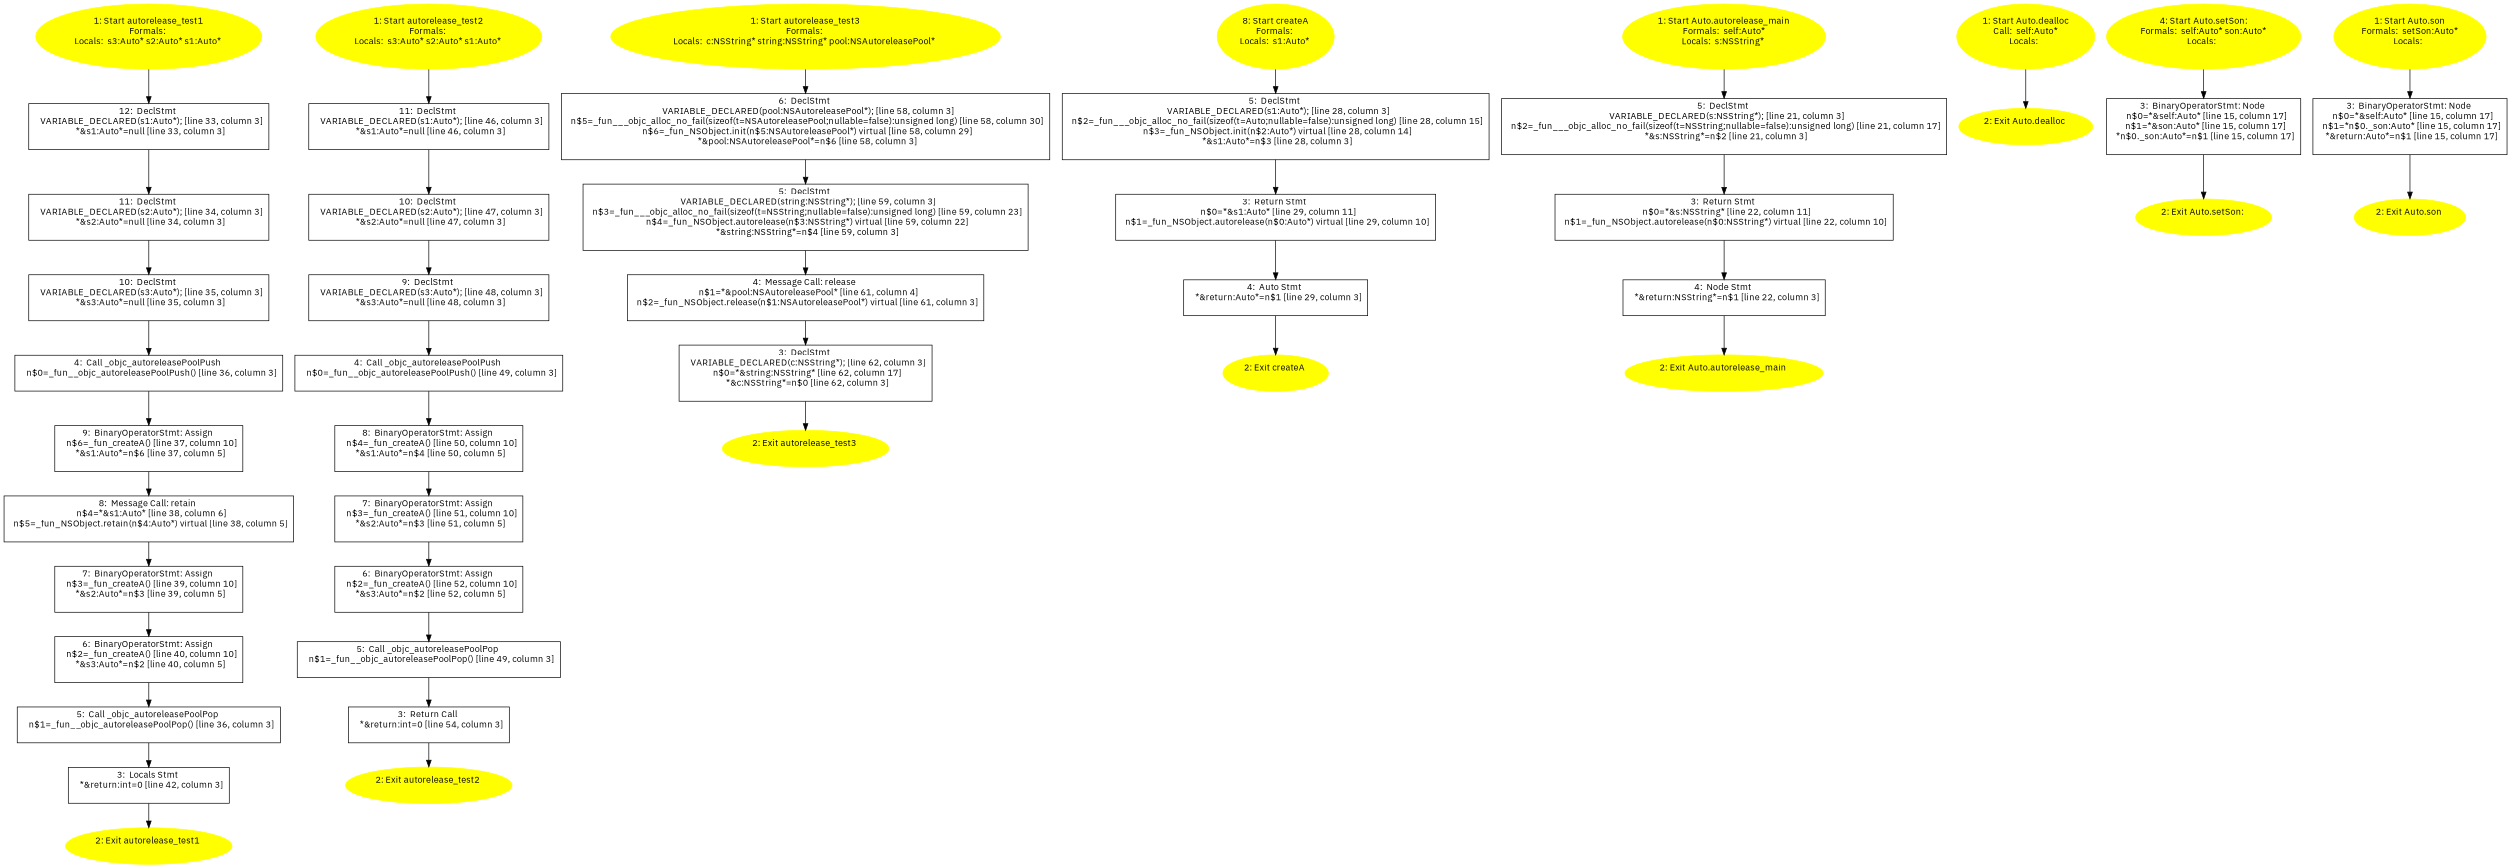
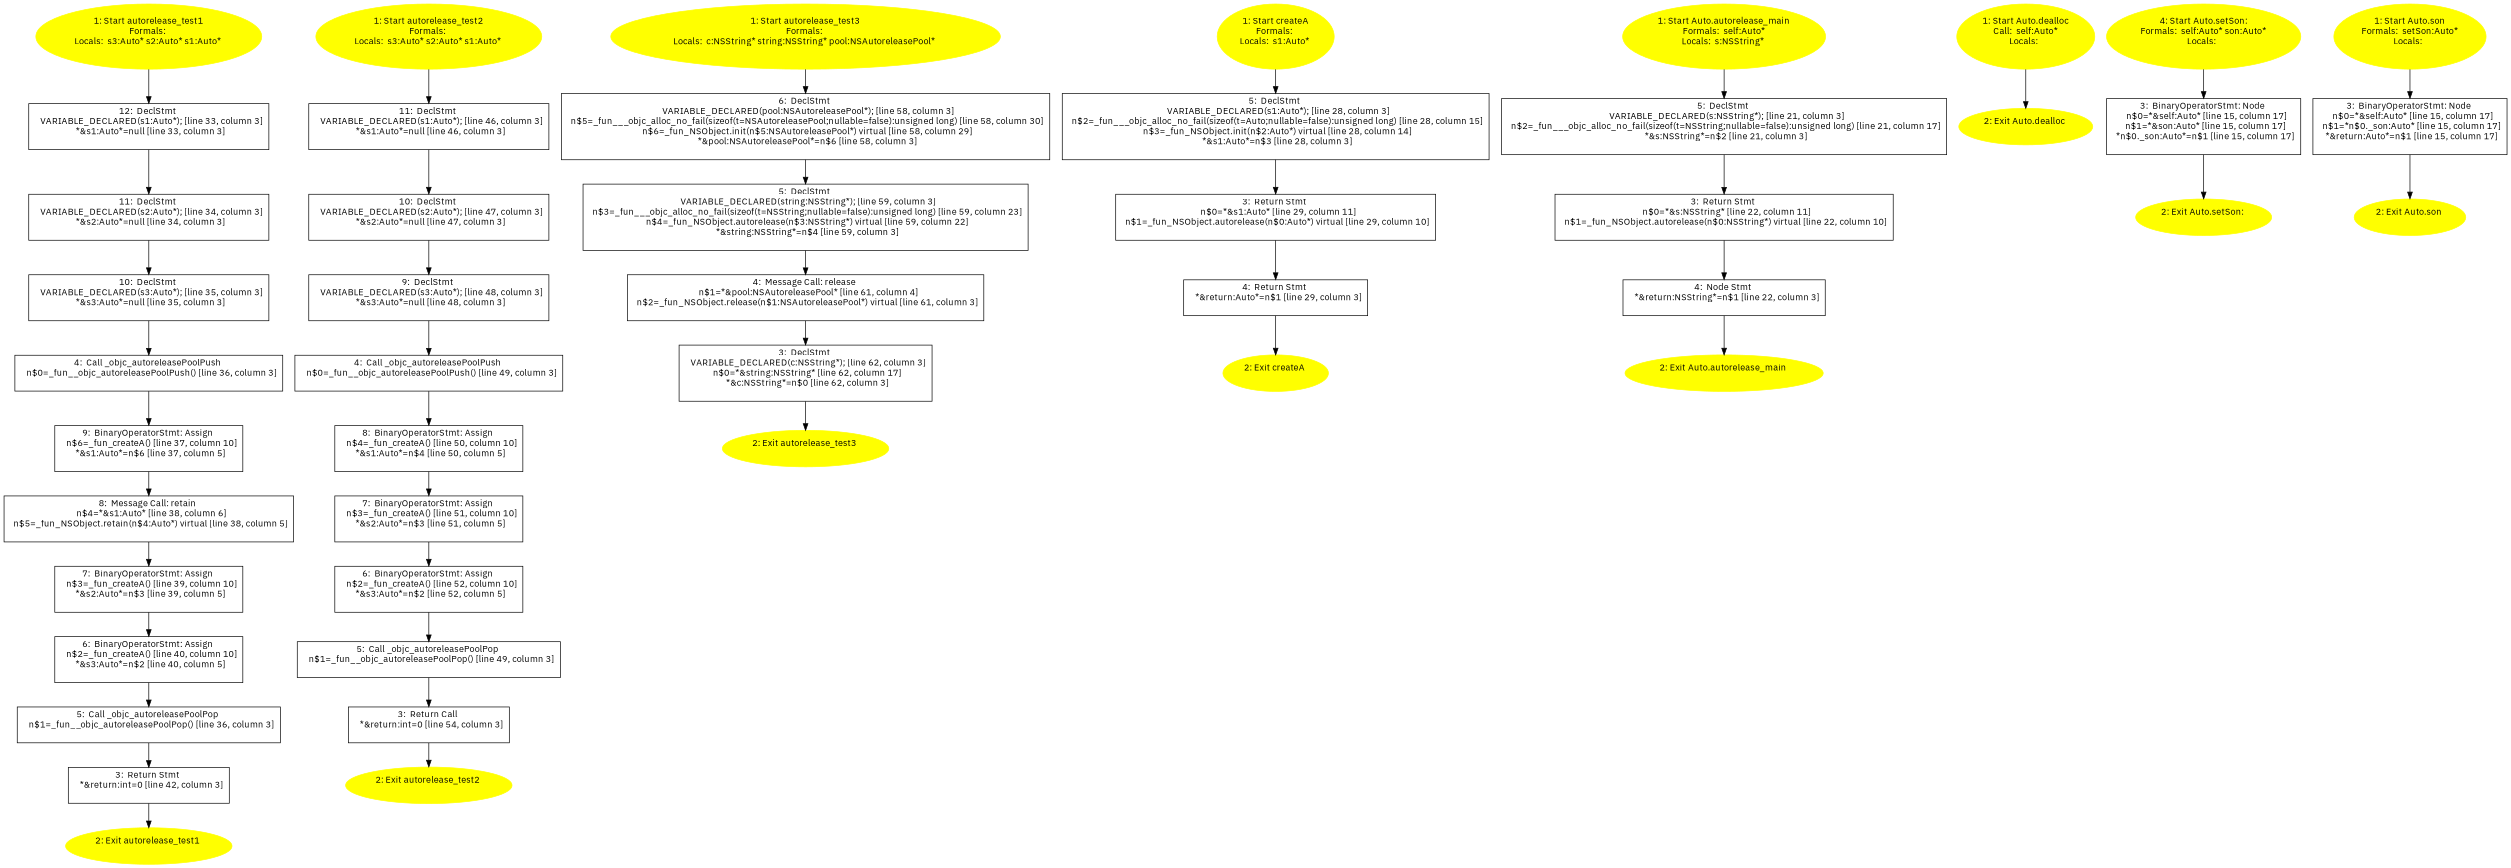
node "8: Start createA Formals: Locals:  s1:Auto*": label "8: Start createA Formals: Locals:  s1:Auto*" -> "1: Start createA Formals: Locals:  s1:Auto*"
node "4:  Auto Stmt *&return:Auto*=n$1 [line 29, column 3]": label "4:  Auto Stmt *&return:Auto*=n$1 [line 29, column 3]" -> "4:  Return Stmt *&return:Auto*=n$1 [line 29, column 3]"
node "3:  Locals Stmt *&return:int=0 [line 42, column 3]": label "3:  Locals Stmt *&return:int=0 [line 42, column 3]" -> "3:  Return Stmt *&return:int=0 [line 42, column 3]"
